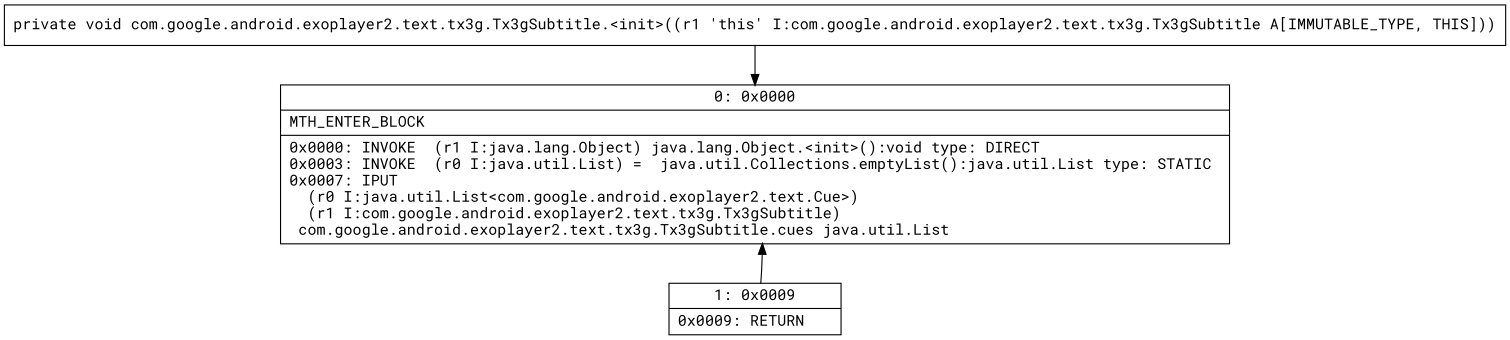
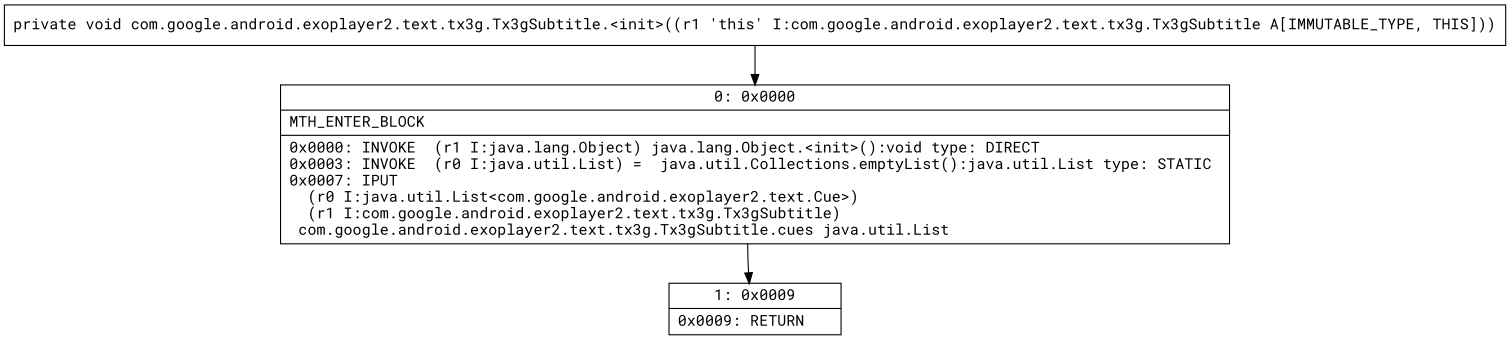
edge "1: 0x0009" -> "0: 0x0000": reversed
